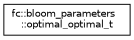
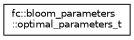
node "fc::bloom_parameters ::optimal_optimal_t": label "fc::bloom_parameters ::optimal_optimal_t" -> "fc::bloom_parameters ::optimal_parameters_t"
